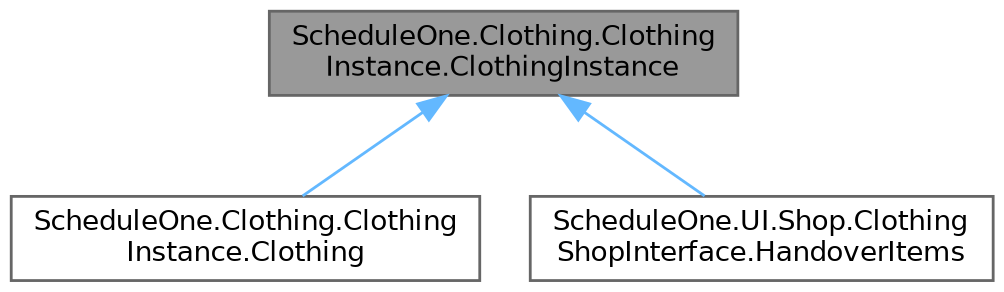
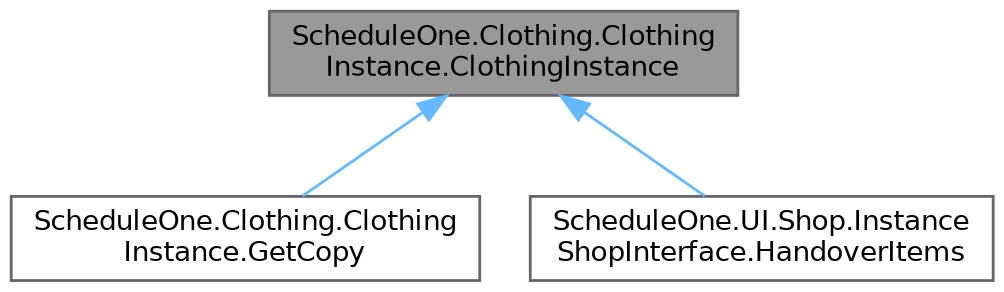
node "ScheduleOne.Clothing.Clothing Instance.Clothing": label "ScheduleOne.Clothing.Clothing Instance.Clothing" -> "ScheduleOne.Clothing.Clothing Instance.GetCopy"
node "ScheduleOne.UI.Shop.Clothing ShopInterface.HandoverItems": label "ScheduleOne.UI.Shop.Clothing ShopInterface.HandoverItems" -> "ScheduleOne.UI.Shop.Instance ShopInterface.HandoverItems"
